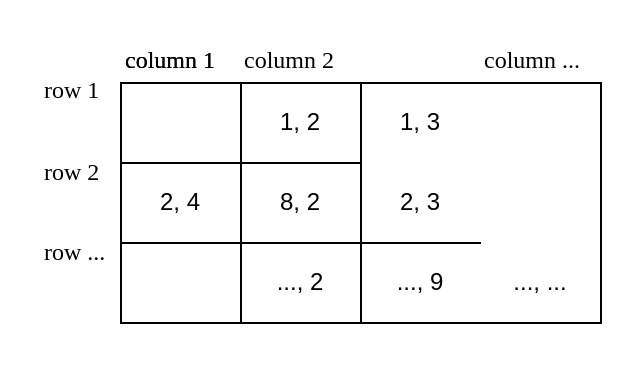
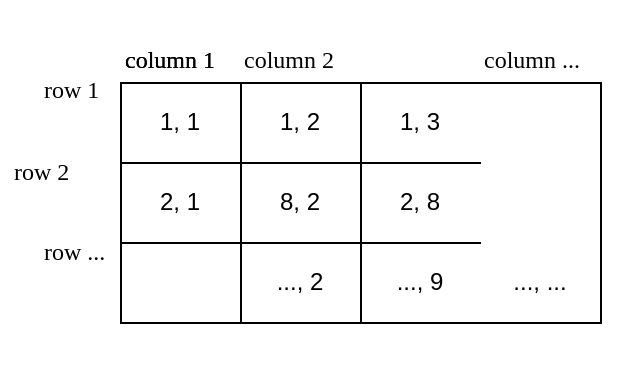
node "1, 1": added
node "row 2": moved (81, 173) -> (51, 173)
node "2, 4": label "2, 4" -> "2, 1"
node "2, 3": label "2, 3" -> "2, 8"
